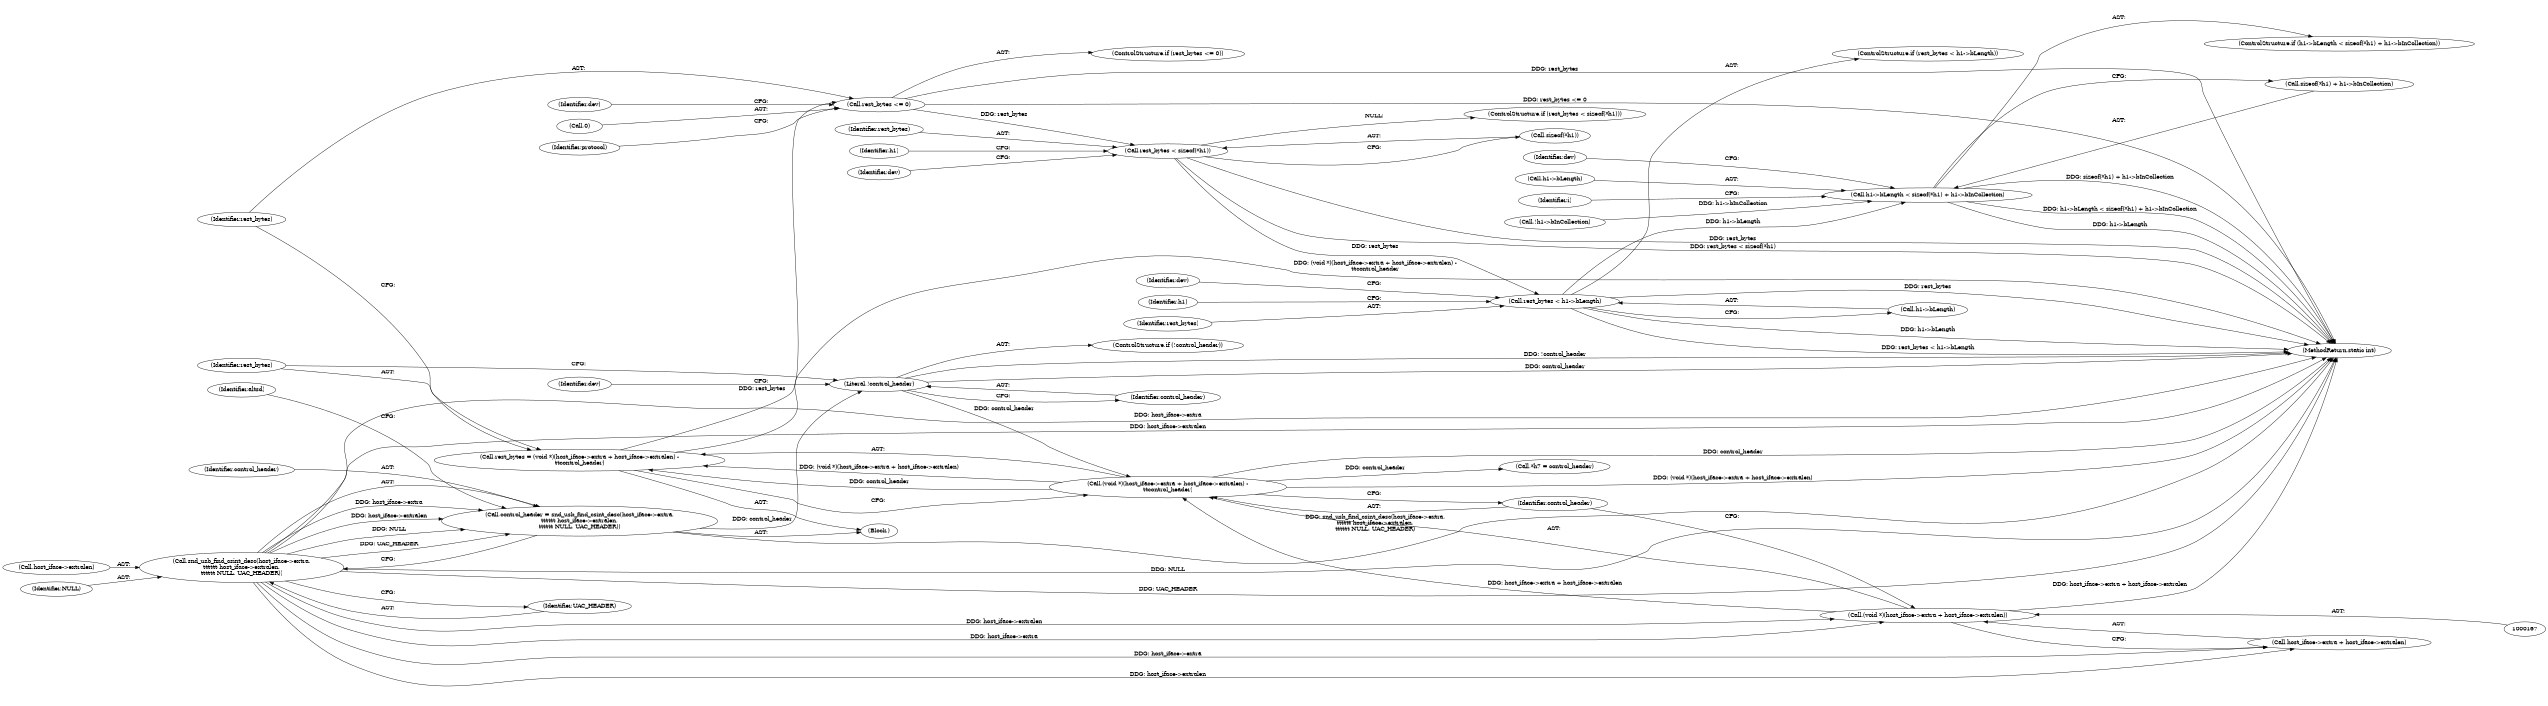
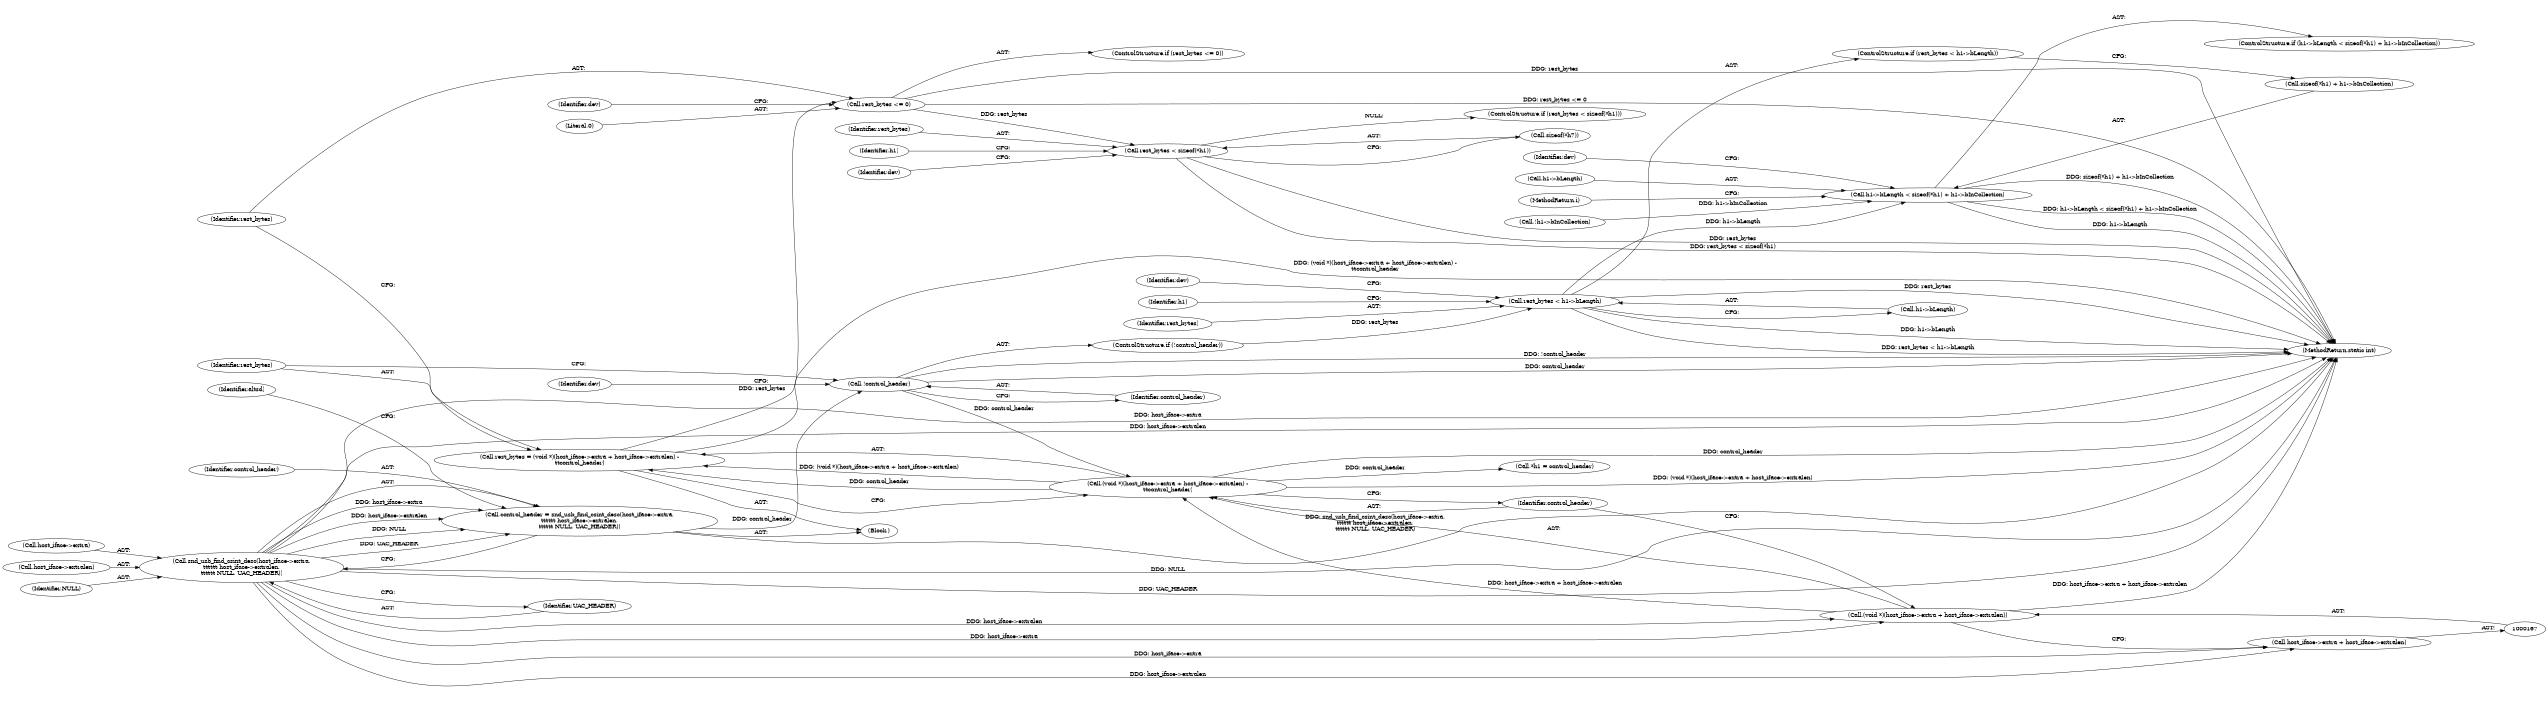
edge "(Call,h1->bLength < sizeof(*h1) + h1->bInCollection)" -> "(Call,sizeof(*h1) + h1->bInCollection)": now "(ControlStructure,if (rest_bytes < h1->bLength))" -> "(Call,sizeof(*h1) + h1->bInCollection)"
node "(Call,0)": label "(Call,0)" -> "(Literal,0)"
node "(Call,sizeof(*h1))": label "(Call,sizeof(*h1))" -> "(Call,sizeof(*h7))"
node "(Identifier,protocol)": removed
node "(Identifier,i)": label "(Identifier,i)" -> "(MethodReturn,i)"
edge "(Call,rest_bytes < sizeof(*h1))" -> "(Call,rest_bytes < h1->bLength)": now "(ControlStructure,if (!control_header))" -> "(Call,rest_bytes < h1->bLength)"
node "(Literal,!control_header)": label "(Literal,!control_header)" -> "(Call,!control_header)"
node "(Call,*h7 = control_header)": label "(Call,*h7 = control_header)" -> "(Call,*h1 = control_header)"
node "(Call,host_iface->extra)": added
edge "(Call,host_iface->extra + host_iface->extralen)" -> "(Call,(void *)(host_iface->extra + host_iface->extralen))": now "(Call,host_iface->extra + host_iface->extralen)" -> "1000167"
